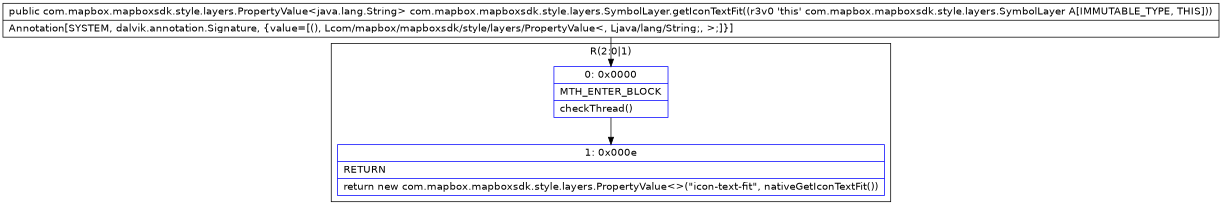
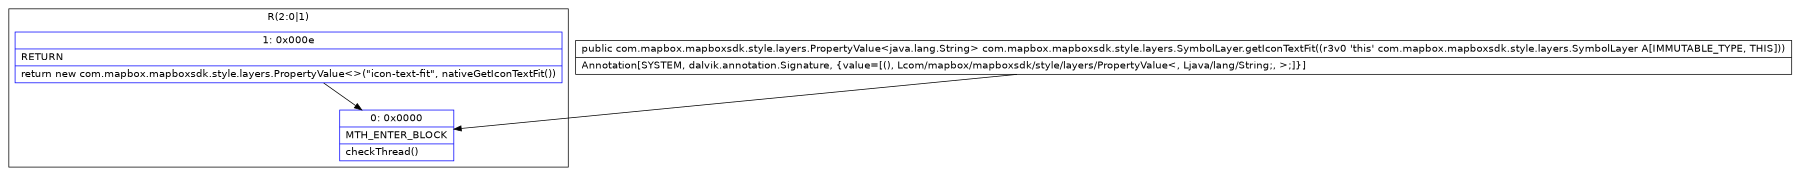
edge "0: 0x0000" -> "1: 0x000e": reversed
